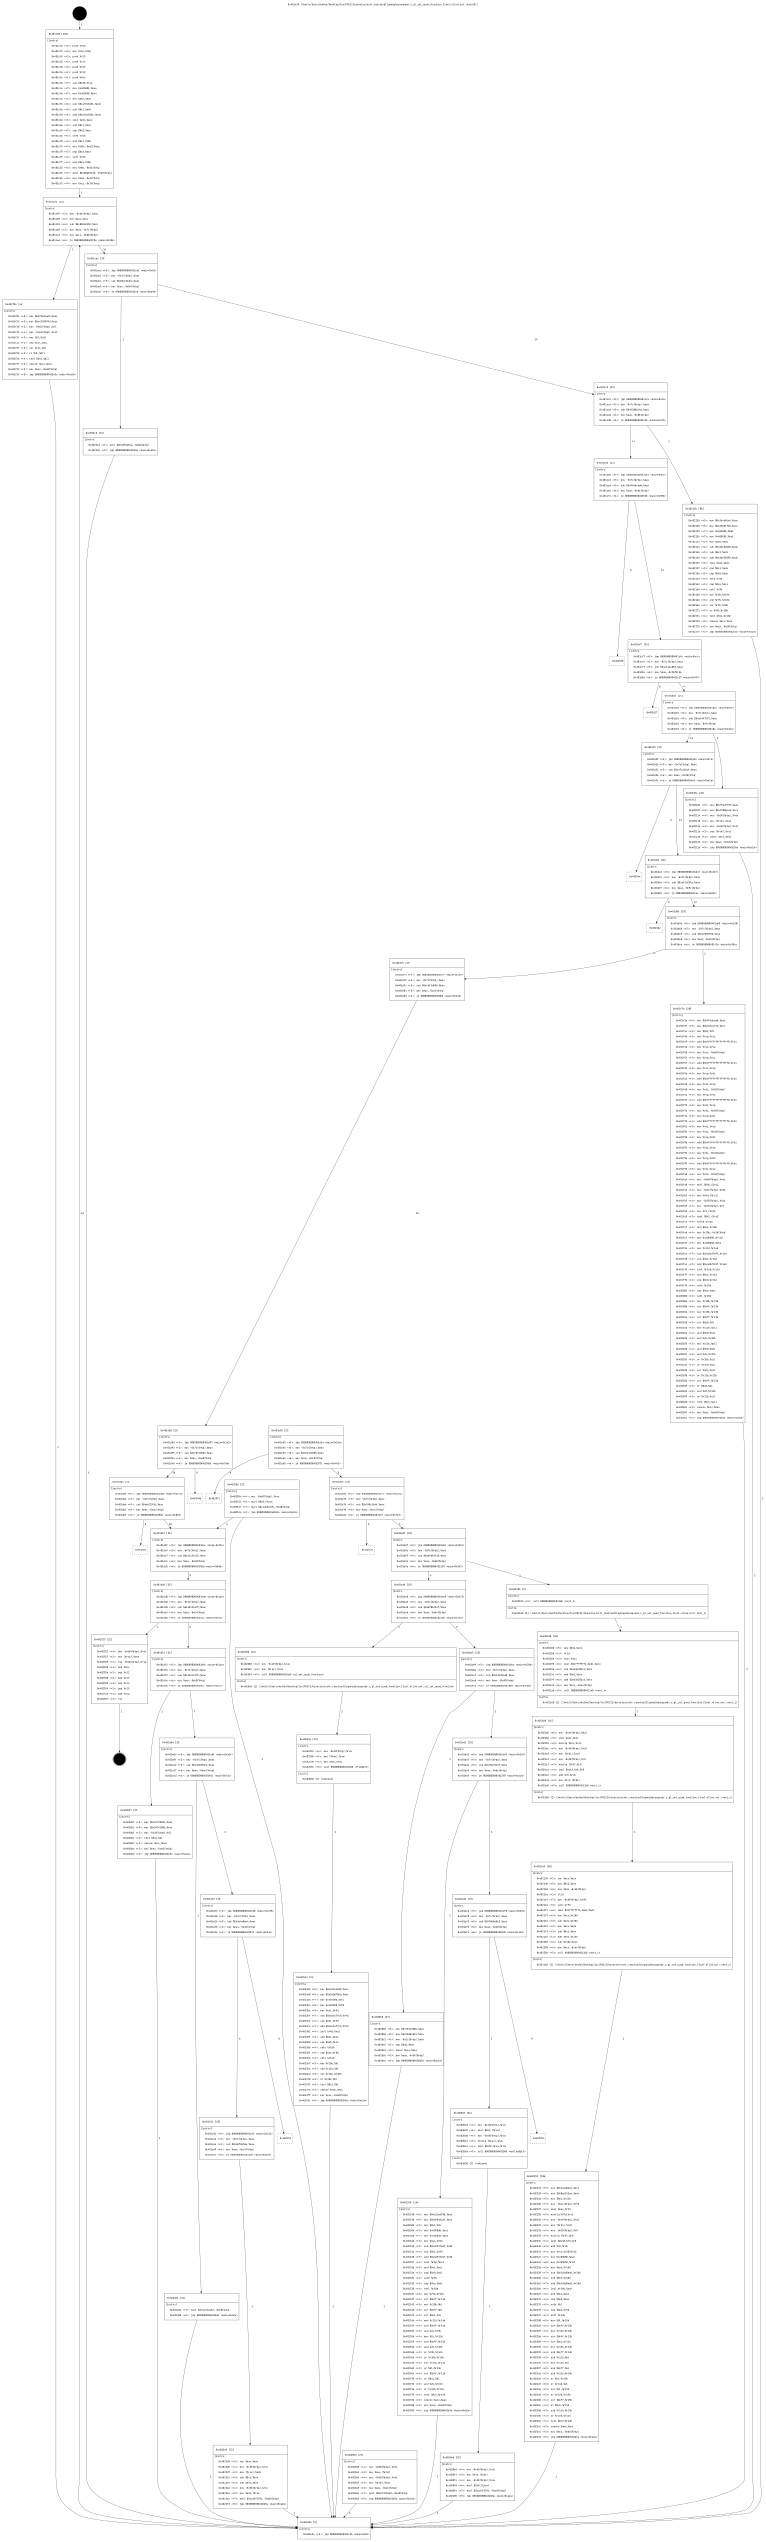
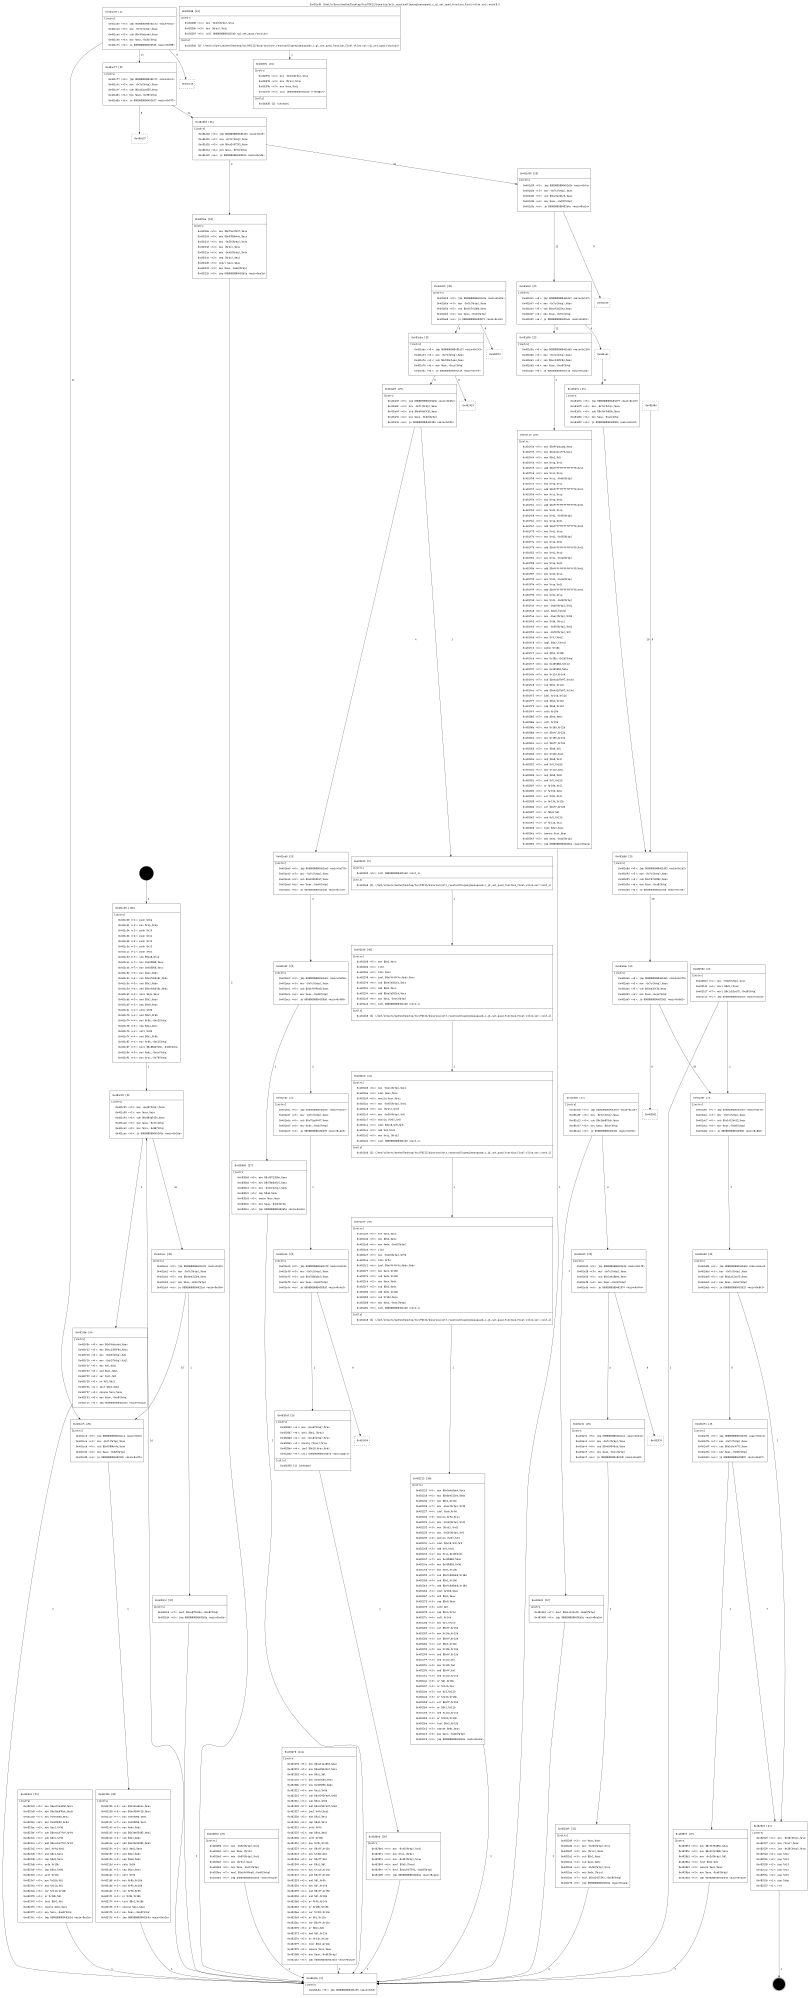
edge "0x401cc5 [25]" -> "0x401cde [25]": reversed
edge "0x401d5b [25]" -> "0x401d74 [25]": now "0x40246c" -> "0x401d74 [25]"
edge "0x401d8d [25]" -> "0x40240d": reversed
edge "0x401ea0 [25]" -> "0x402388 [12]": removed, label "1"
edge "0x401df1 [25]" -> "0x401e0a [25]": now "0x401df1 [25]" -> "0x402523 [21]"
edge "0x402394 [15]" -> "0x4023a3 [94]": removed, label "1"
edge "0x401ed2 [25]" -> "0x4022f8 [144]": removed, label "1"
